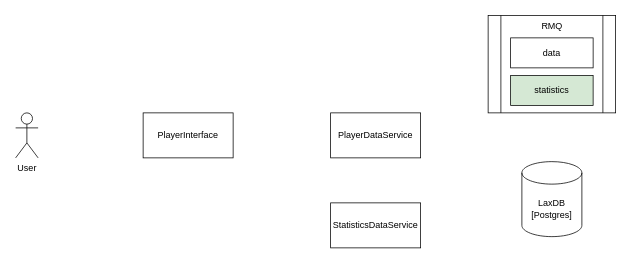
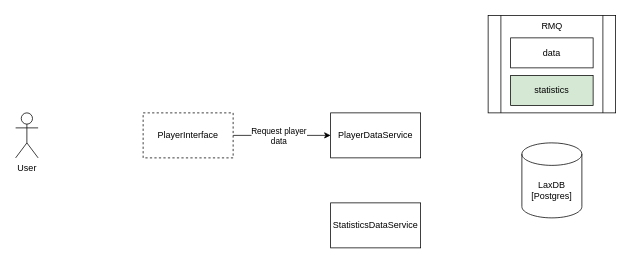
node "PlayerInterface": style solid -> dashed
edge "PlayerInterface" -> "PlayerDataService": added, label "Request player data"
node "LaxDB [Postgres]": moved (552, 199) -> (552, 180)
